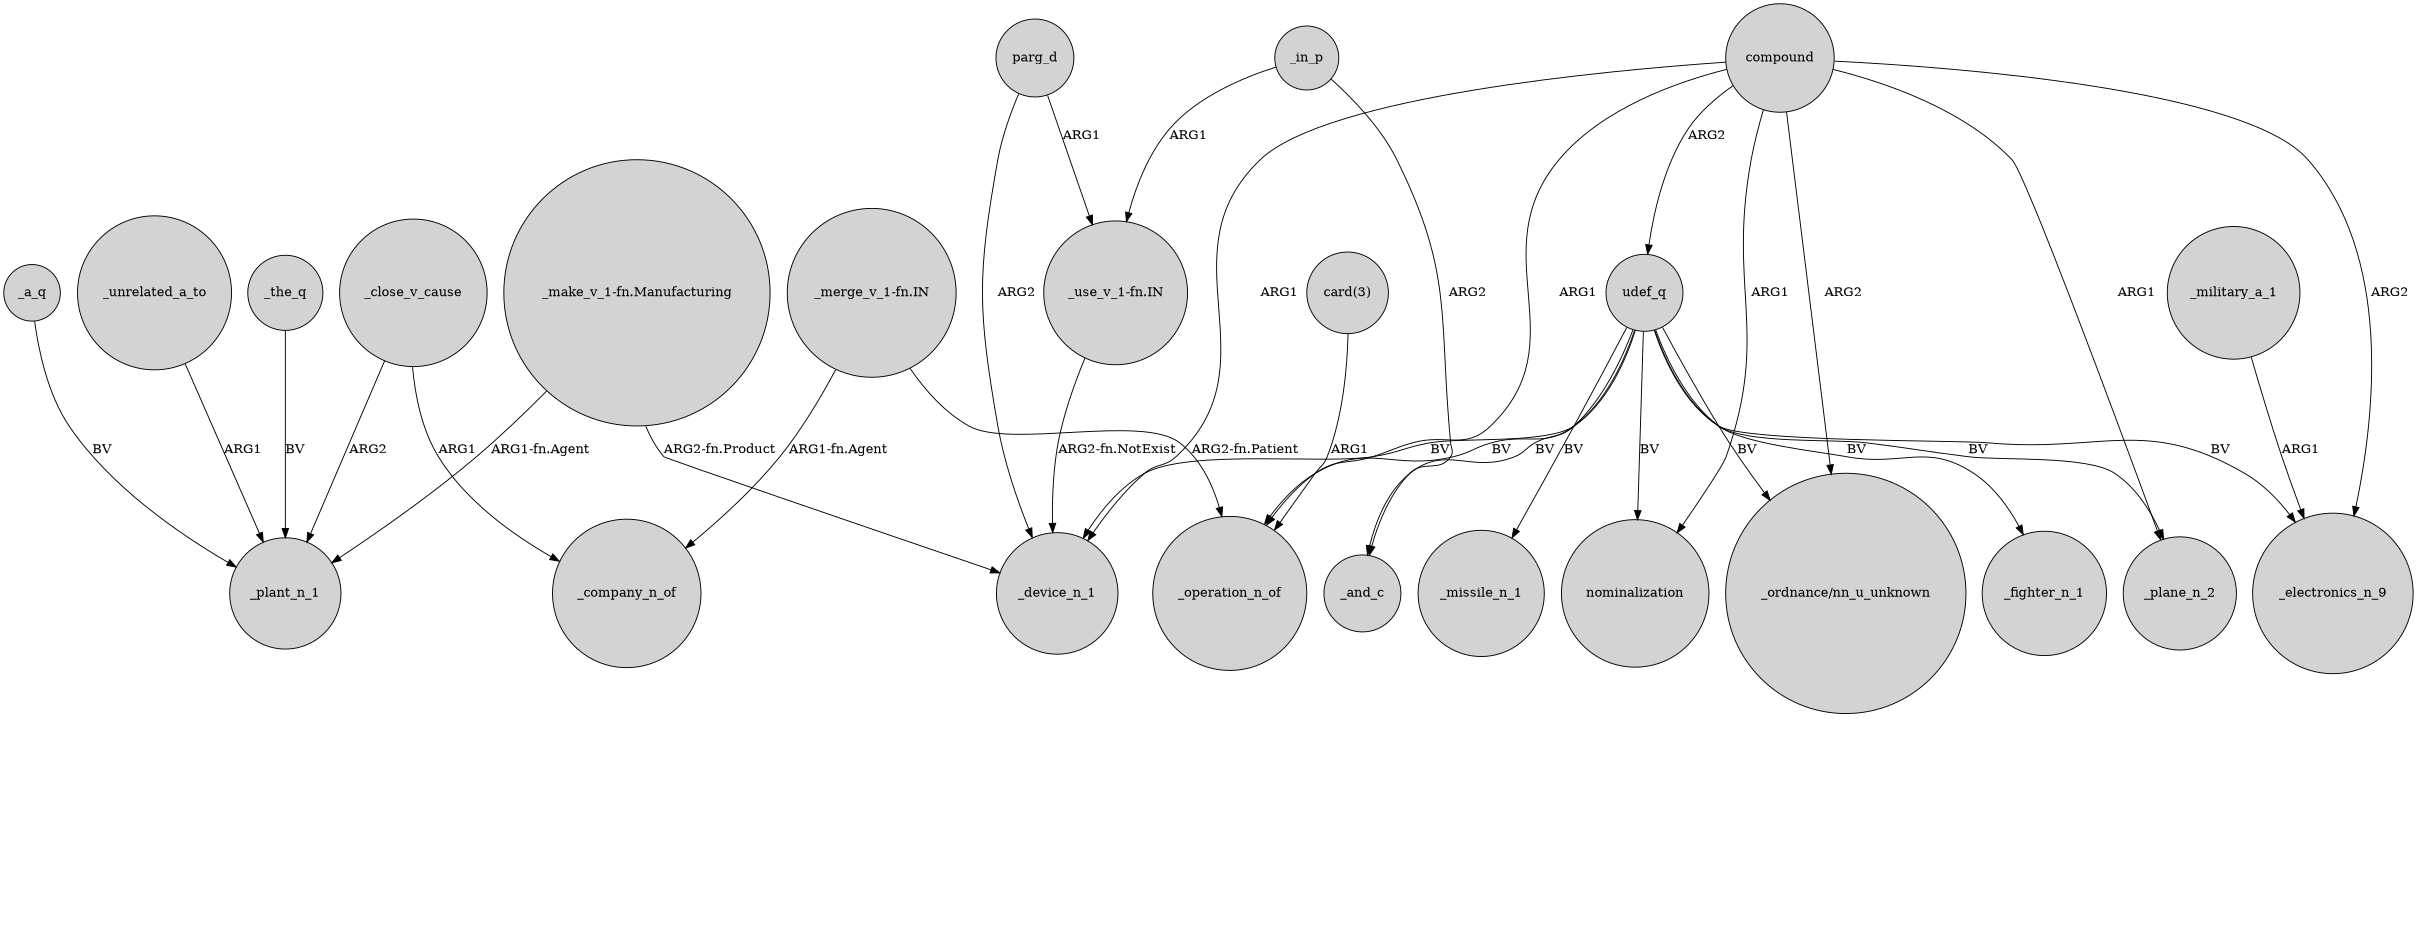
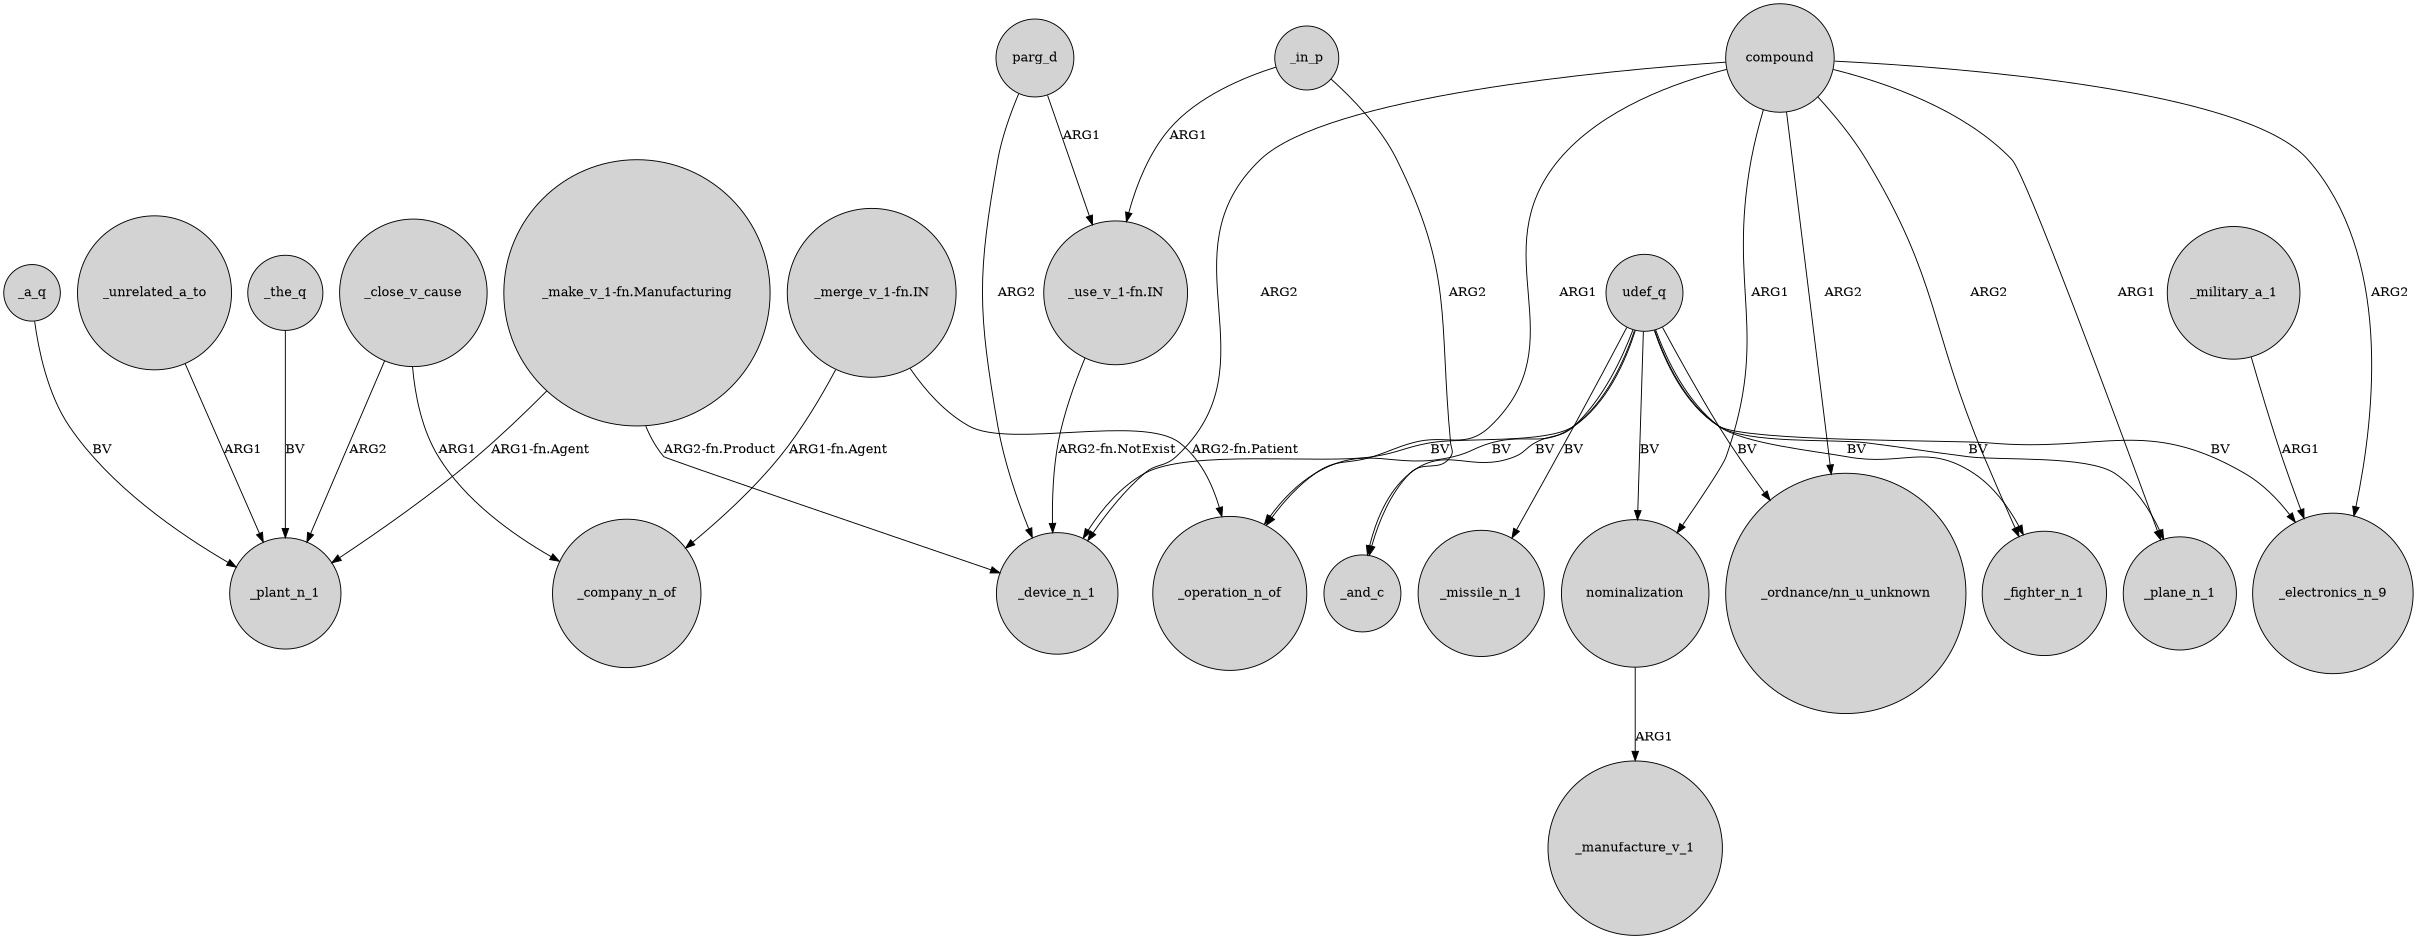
edge "compound" -> "udef_q": now "compound" -> "_fighter_n_1"
edge "compound" -> "_device_n_1": label "ARG1" -> "ARG2"
node "card(3)": removed
node "_plane_n_2": label "_plane_n_2" -> "_plane_n_1"
node "_manufacture_v_1": added
